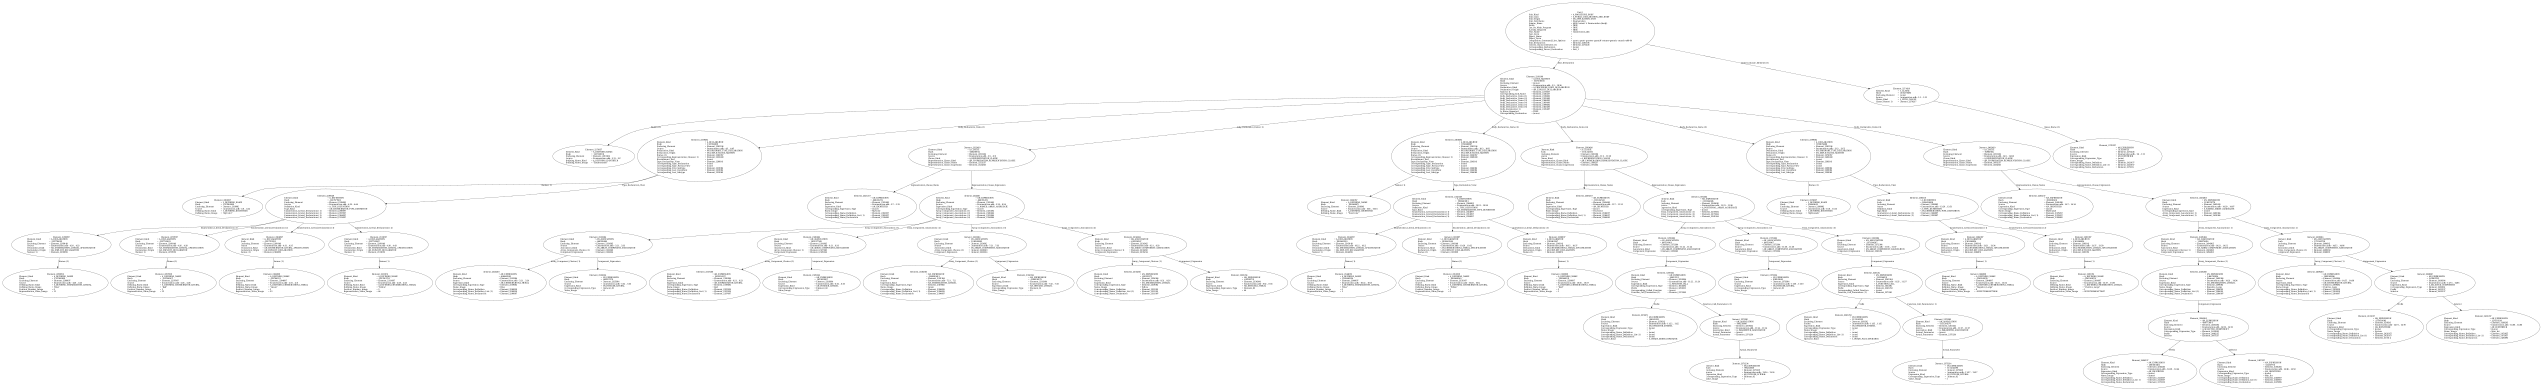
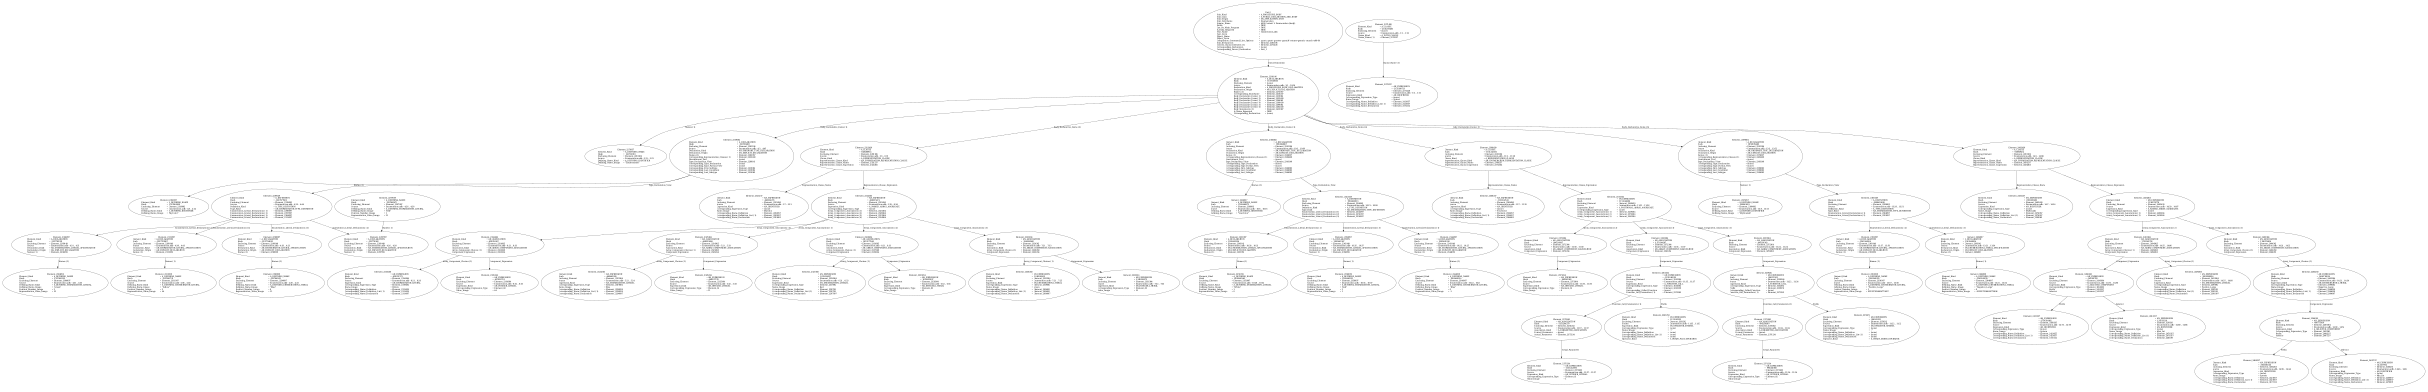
edge "Unit_2" -> "Element_2271428": removed, label "Context_Clause_Elements ( 1)"
edge "Element_2297097" -> "Element_2297059": reversed
node "Element_2358059": text "Position_Number_Yellow" -> "Position_Number_Image"
